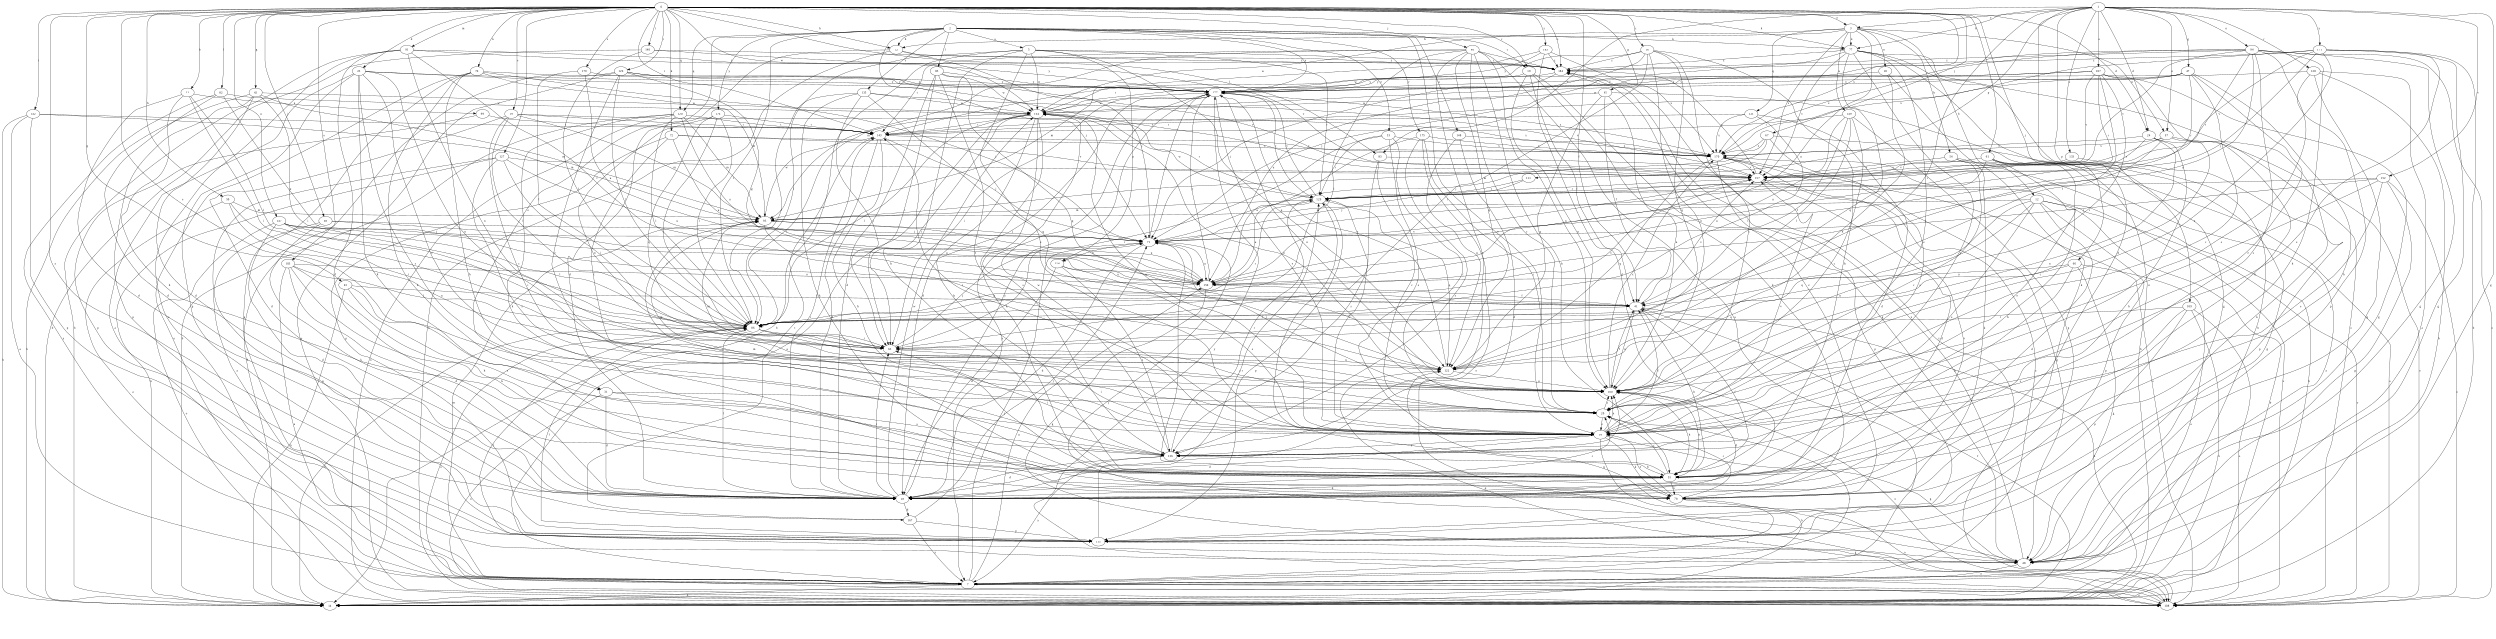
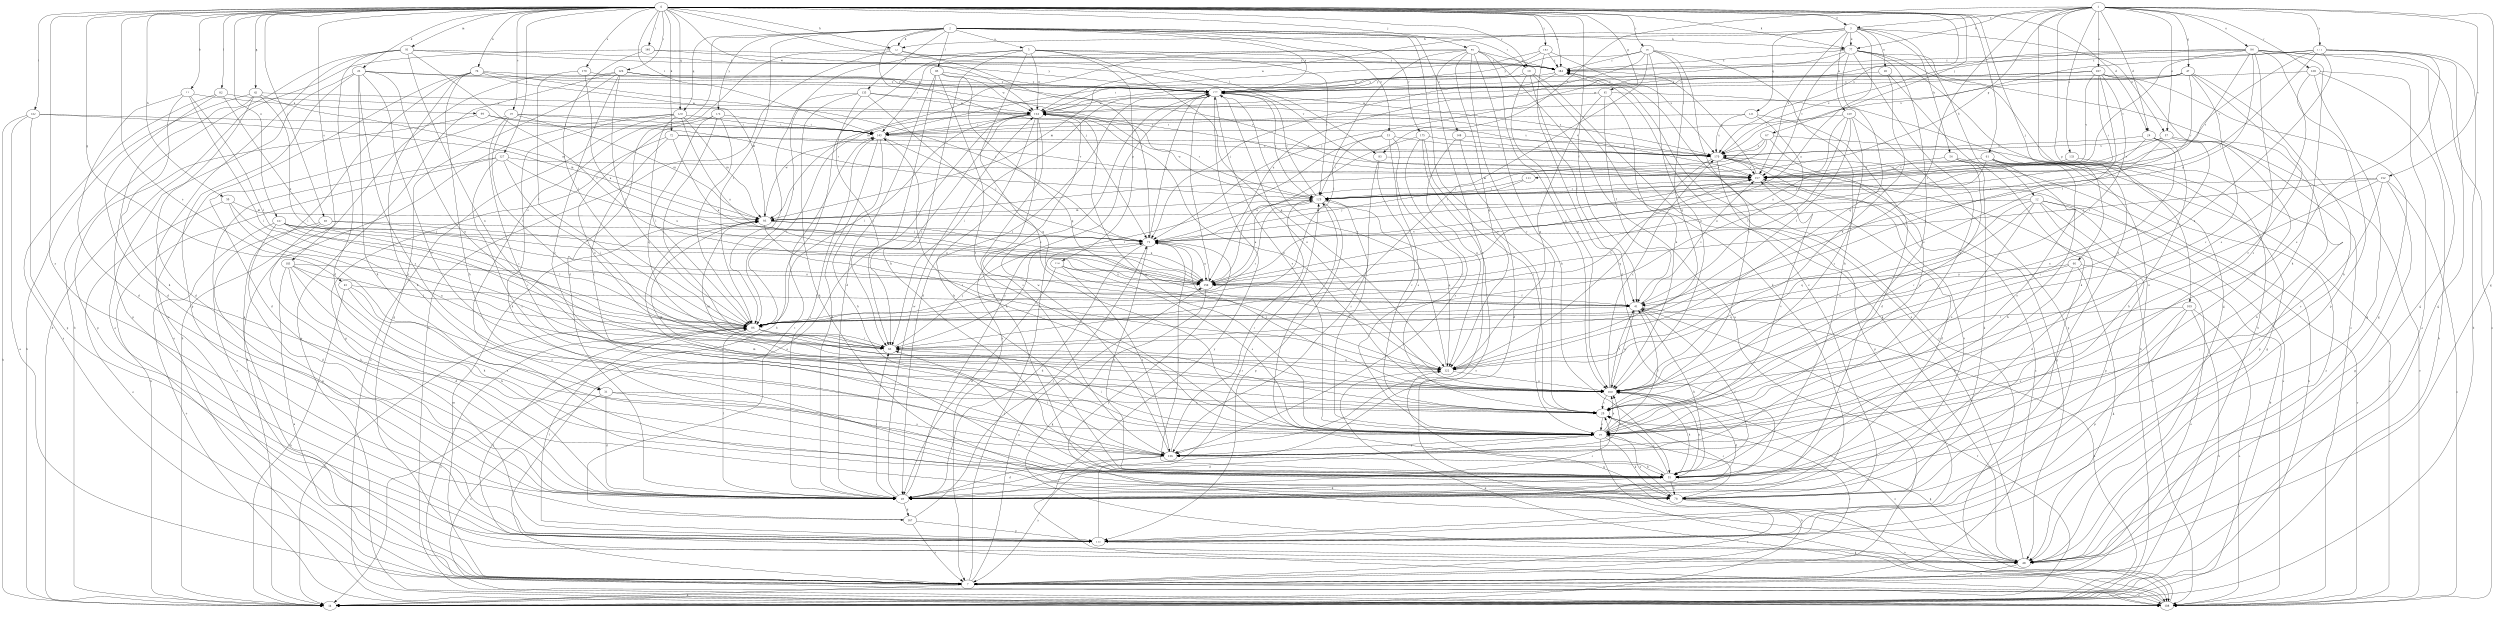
edge "99" -> "129": added, label "r"
edge "71" -> "114": now "71" -> "55"
edge "126" -> "41": now "126" -> "48"
edge "20" -> "100": reversed
